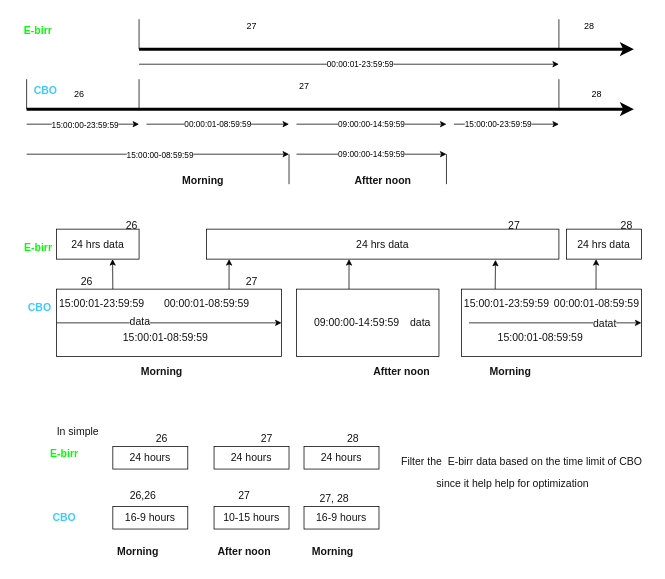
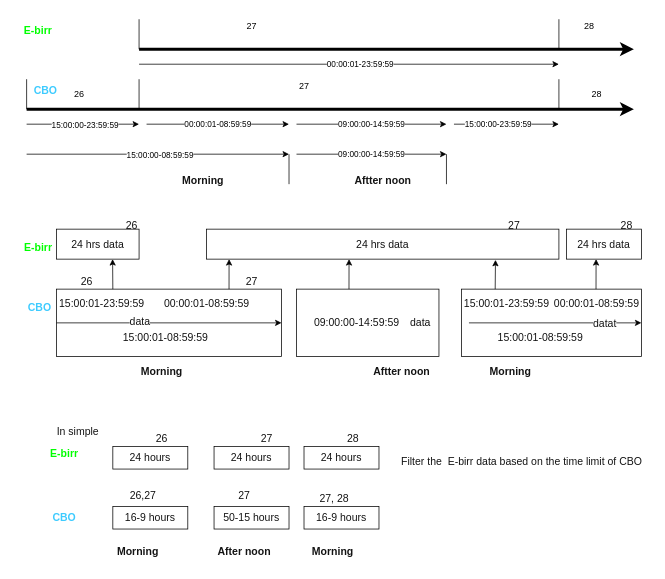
node "since it help help for optimization": removed
node "26,26": label "26,26" -> "26,27"
node "10-15 hours": label "10-15 hours" -> "50-15 hours"
